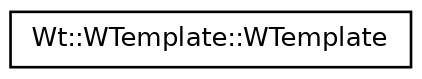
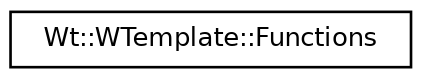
node "Wt::WTemplate::WTemplate": label "Wt::WTemplate::WTemplate" -> "Wt::WTemplate::Functions"
